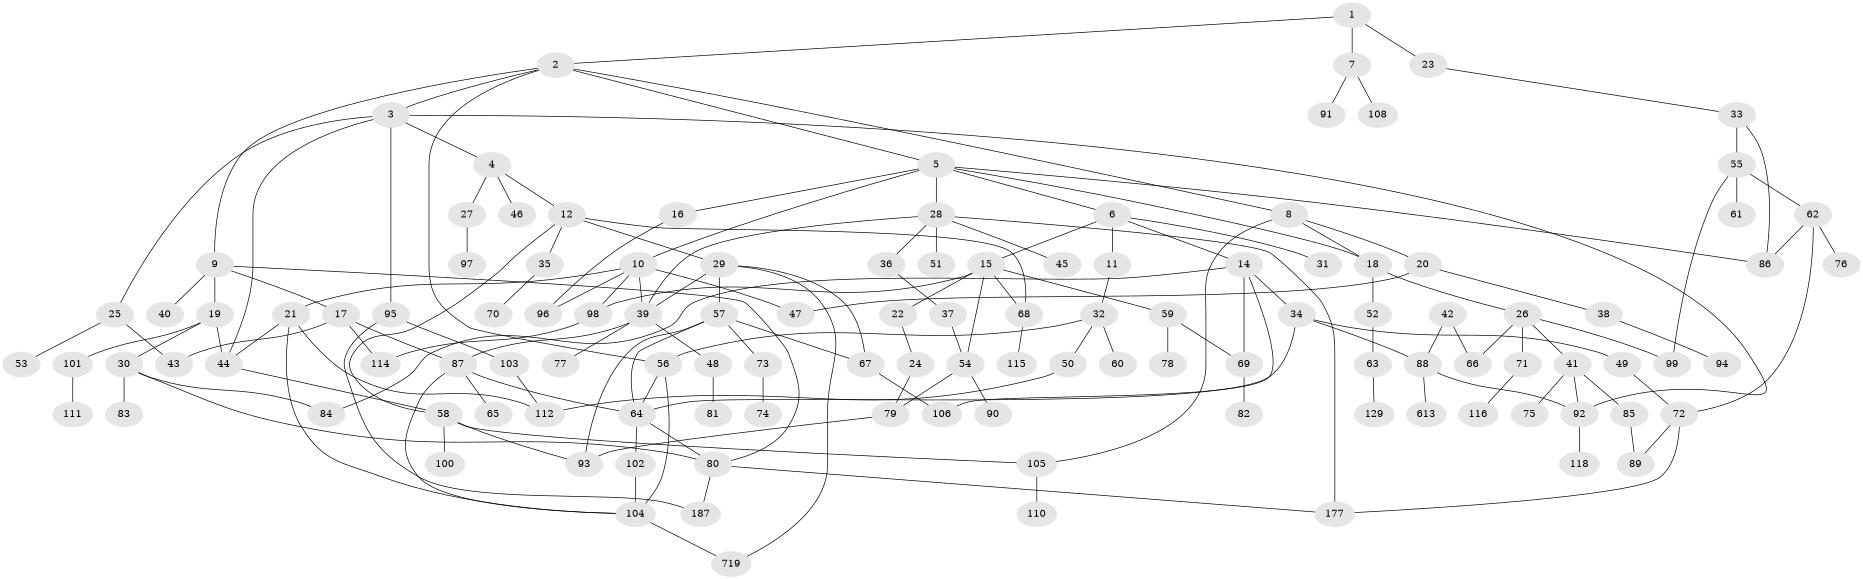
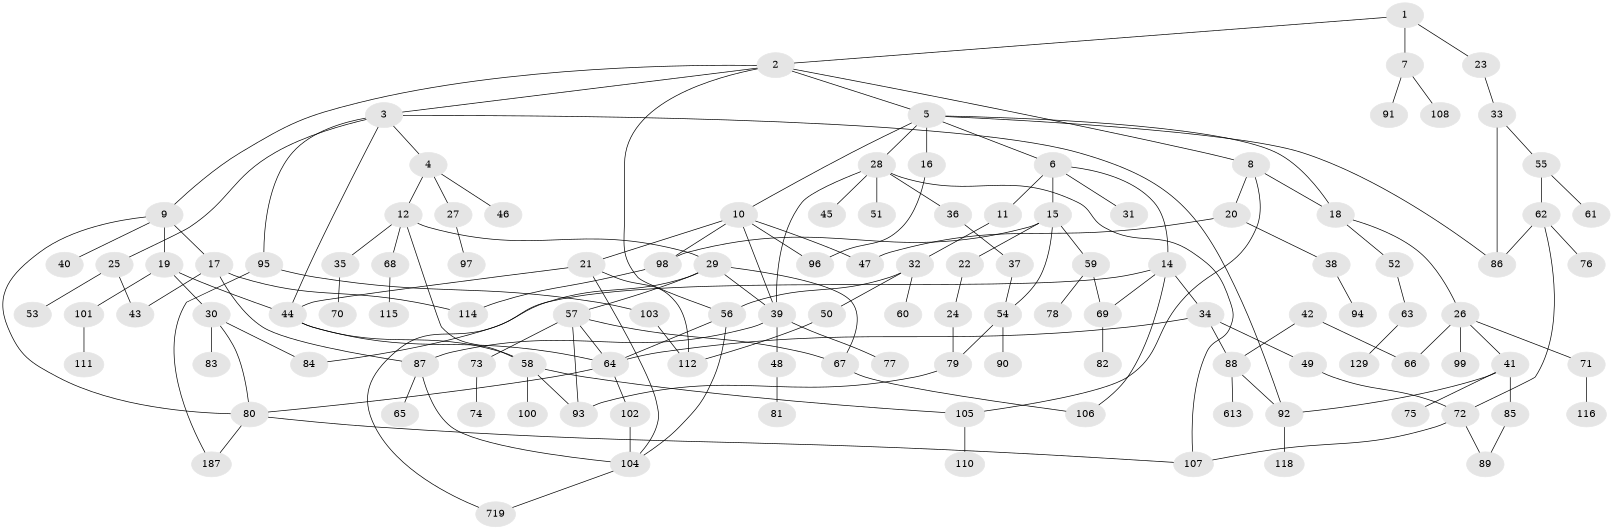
edge "55" -- "99": removed
edge "15" -- "68": removed
edge "87" -- "64": now "44" -- "64"
node "177": label "177" -> "107"
